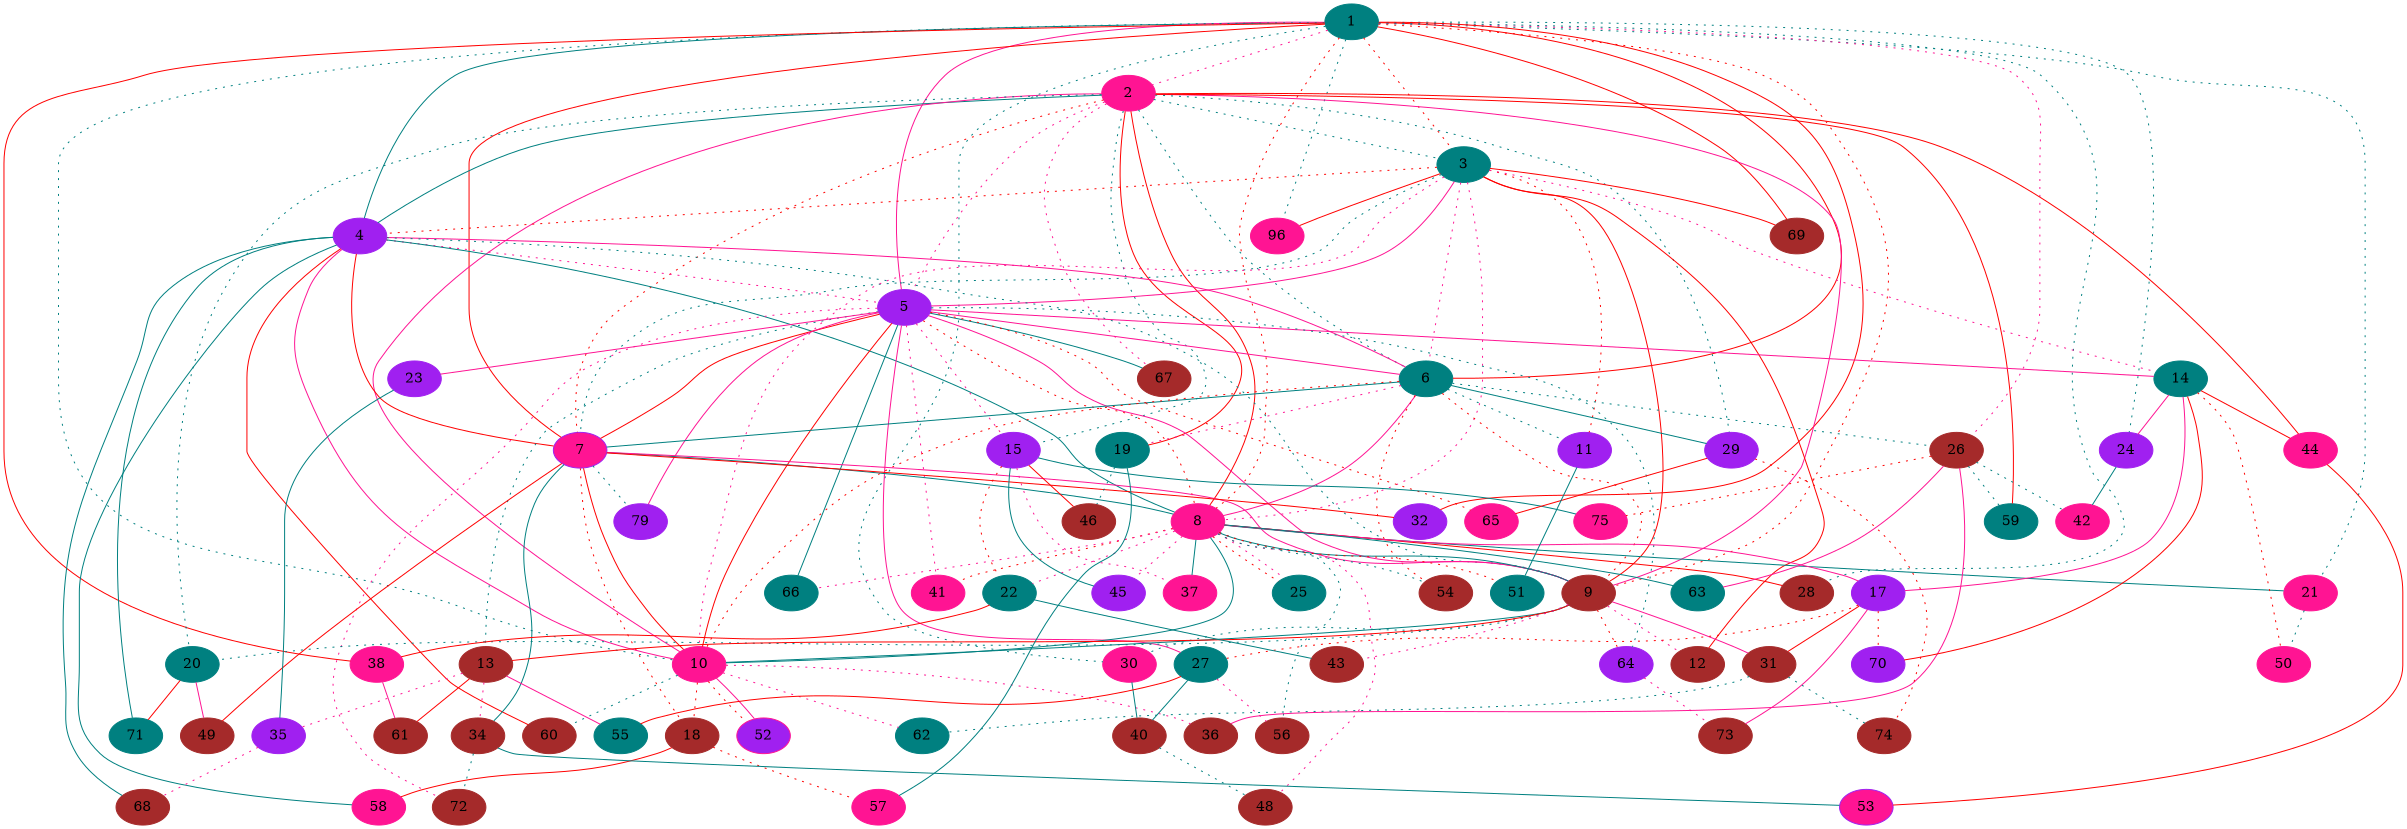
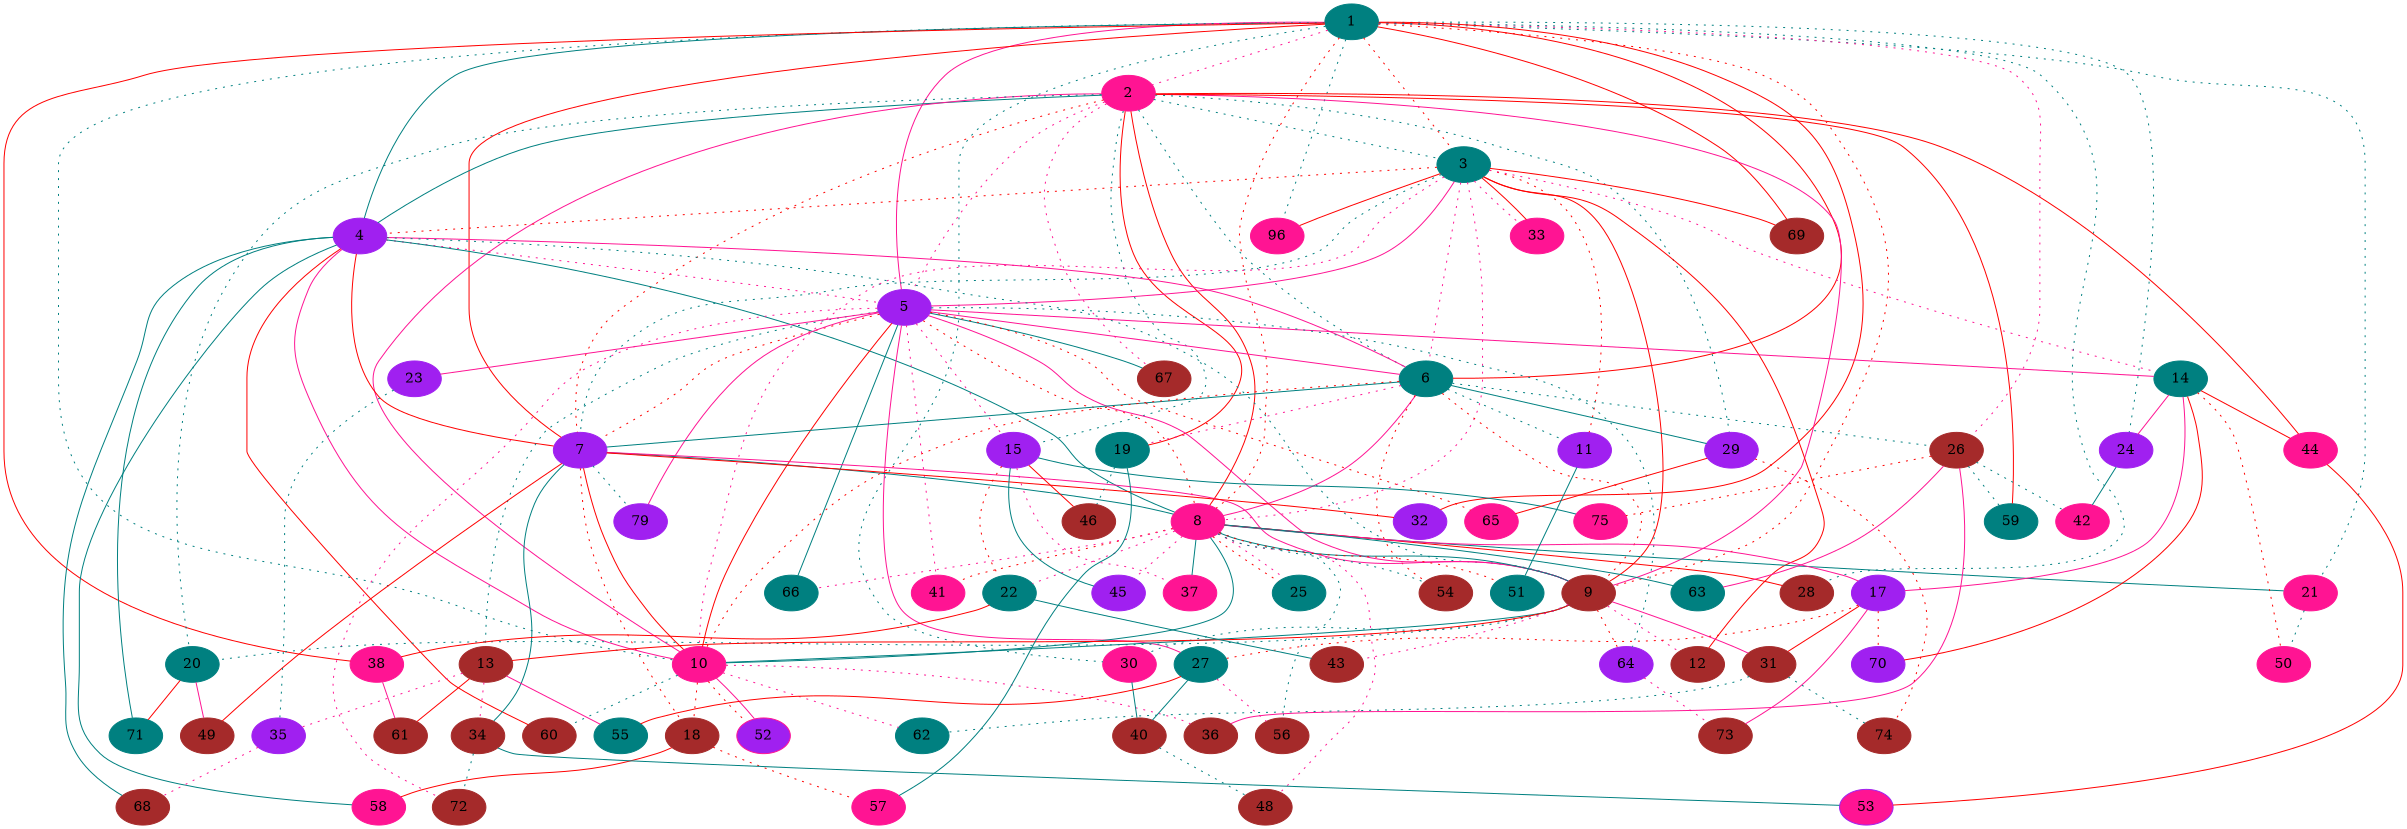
node "33": added
edge "5" -- "7": style solid -> dotted
node "7": fillcolor deeppink -> purple
edge "23" -- "35": style solid -> dotted
